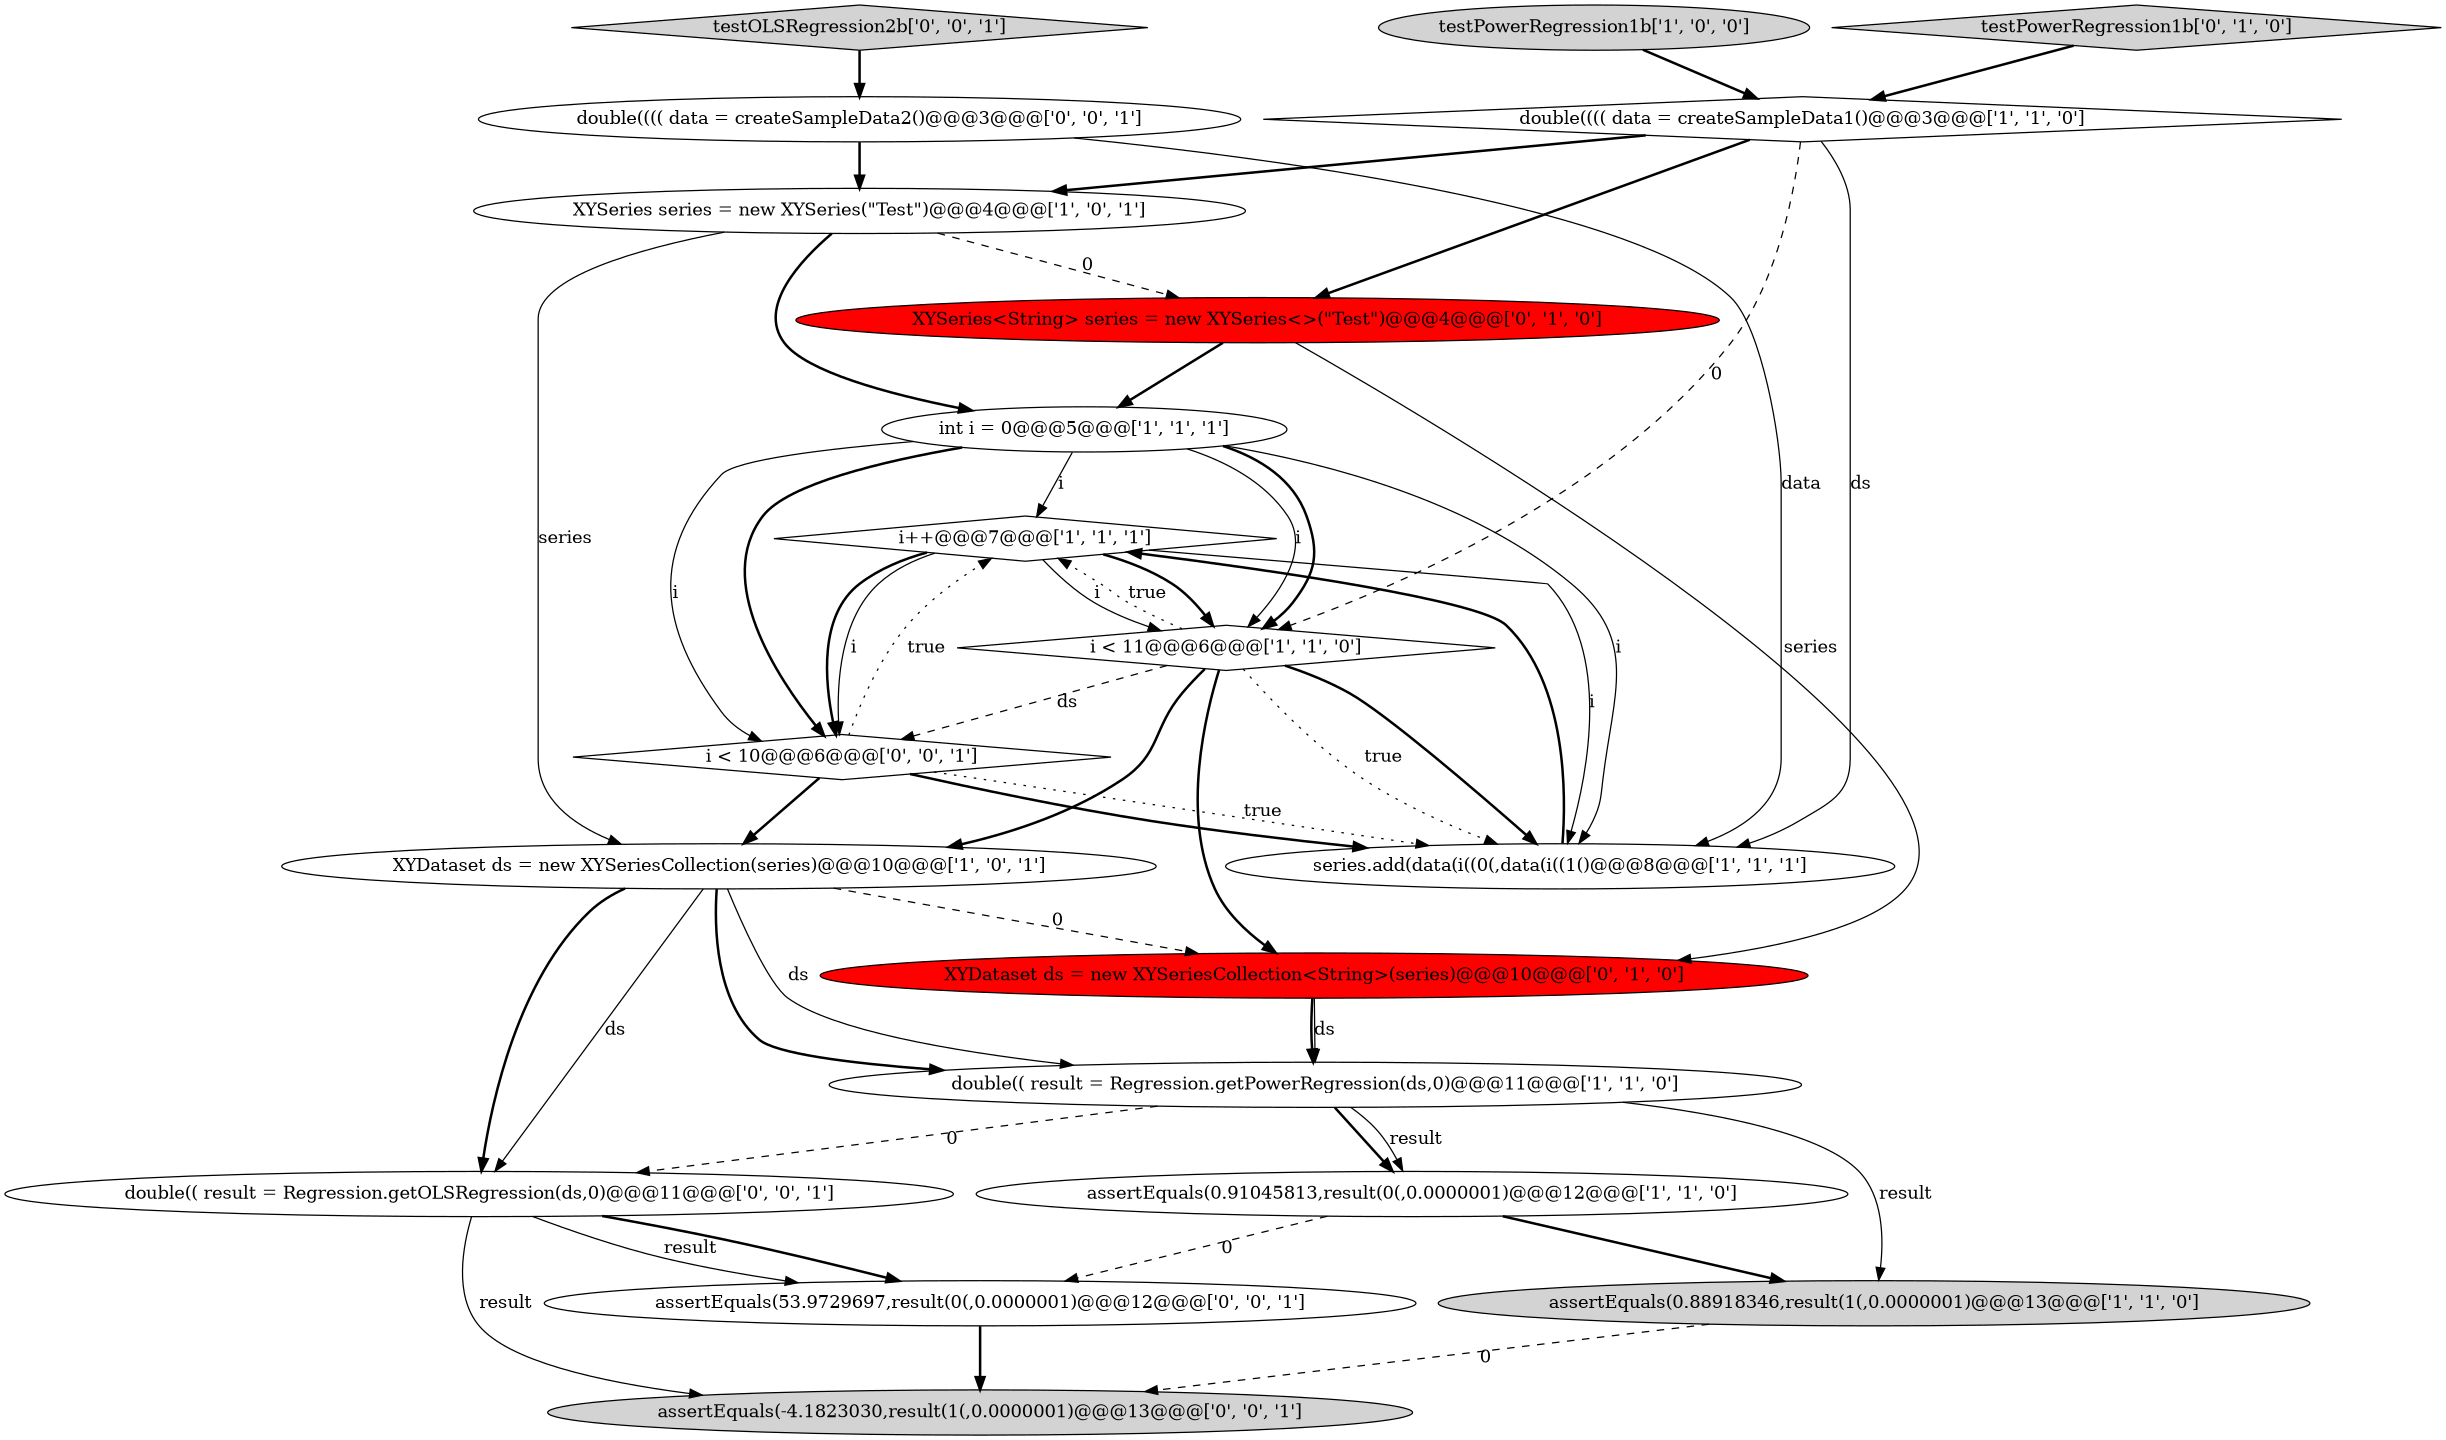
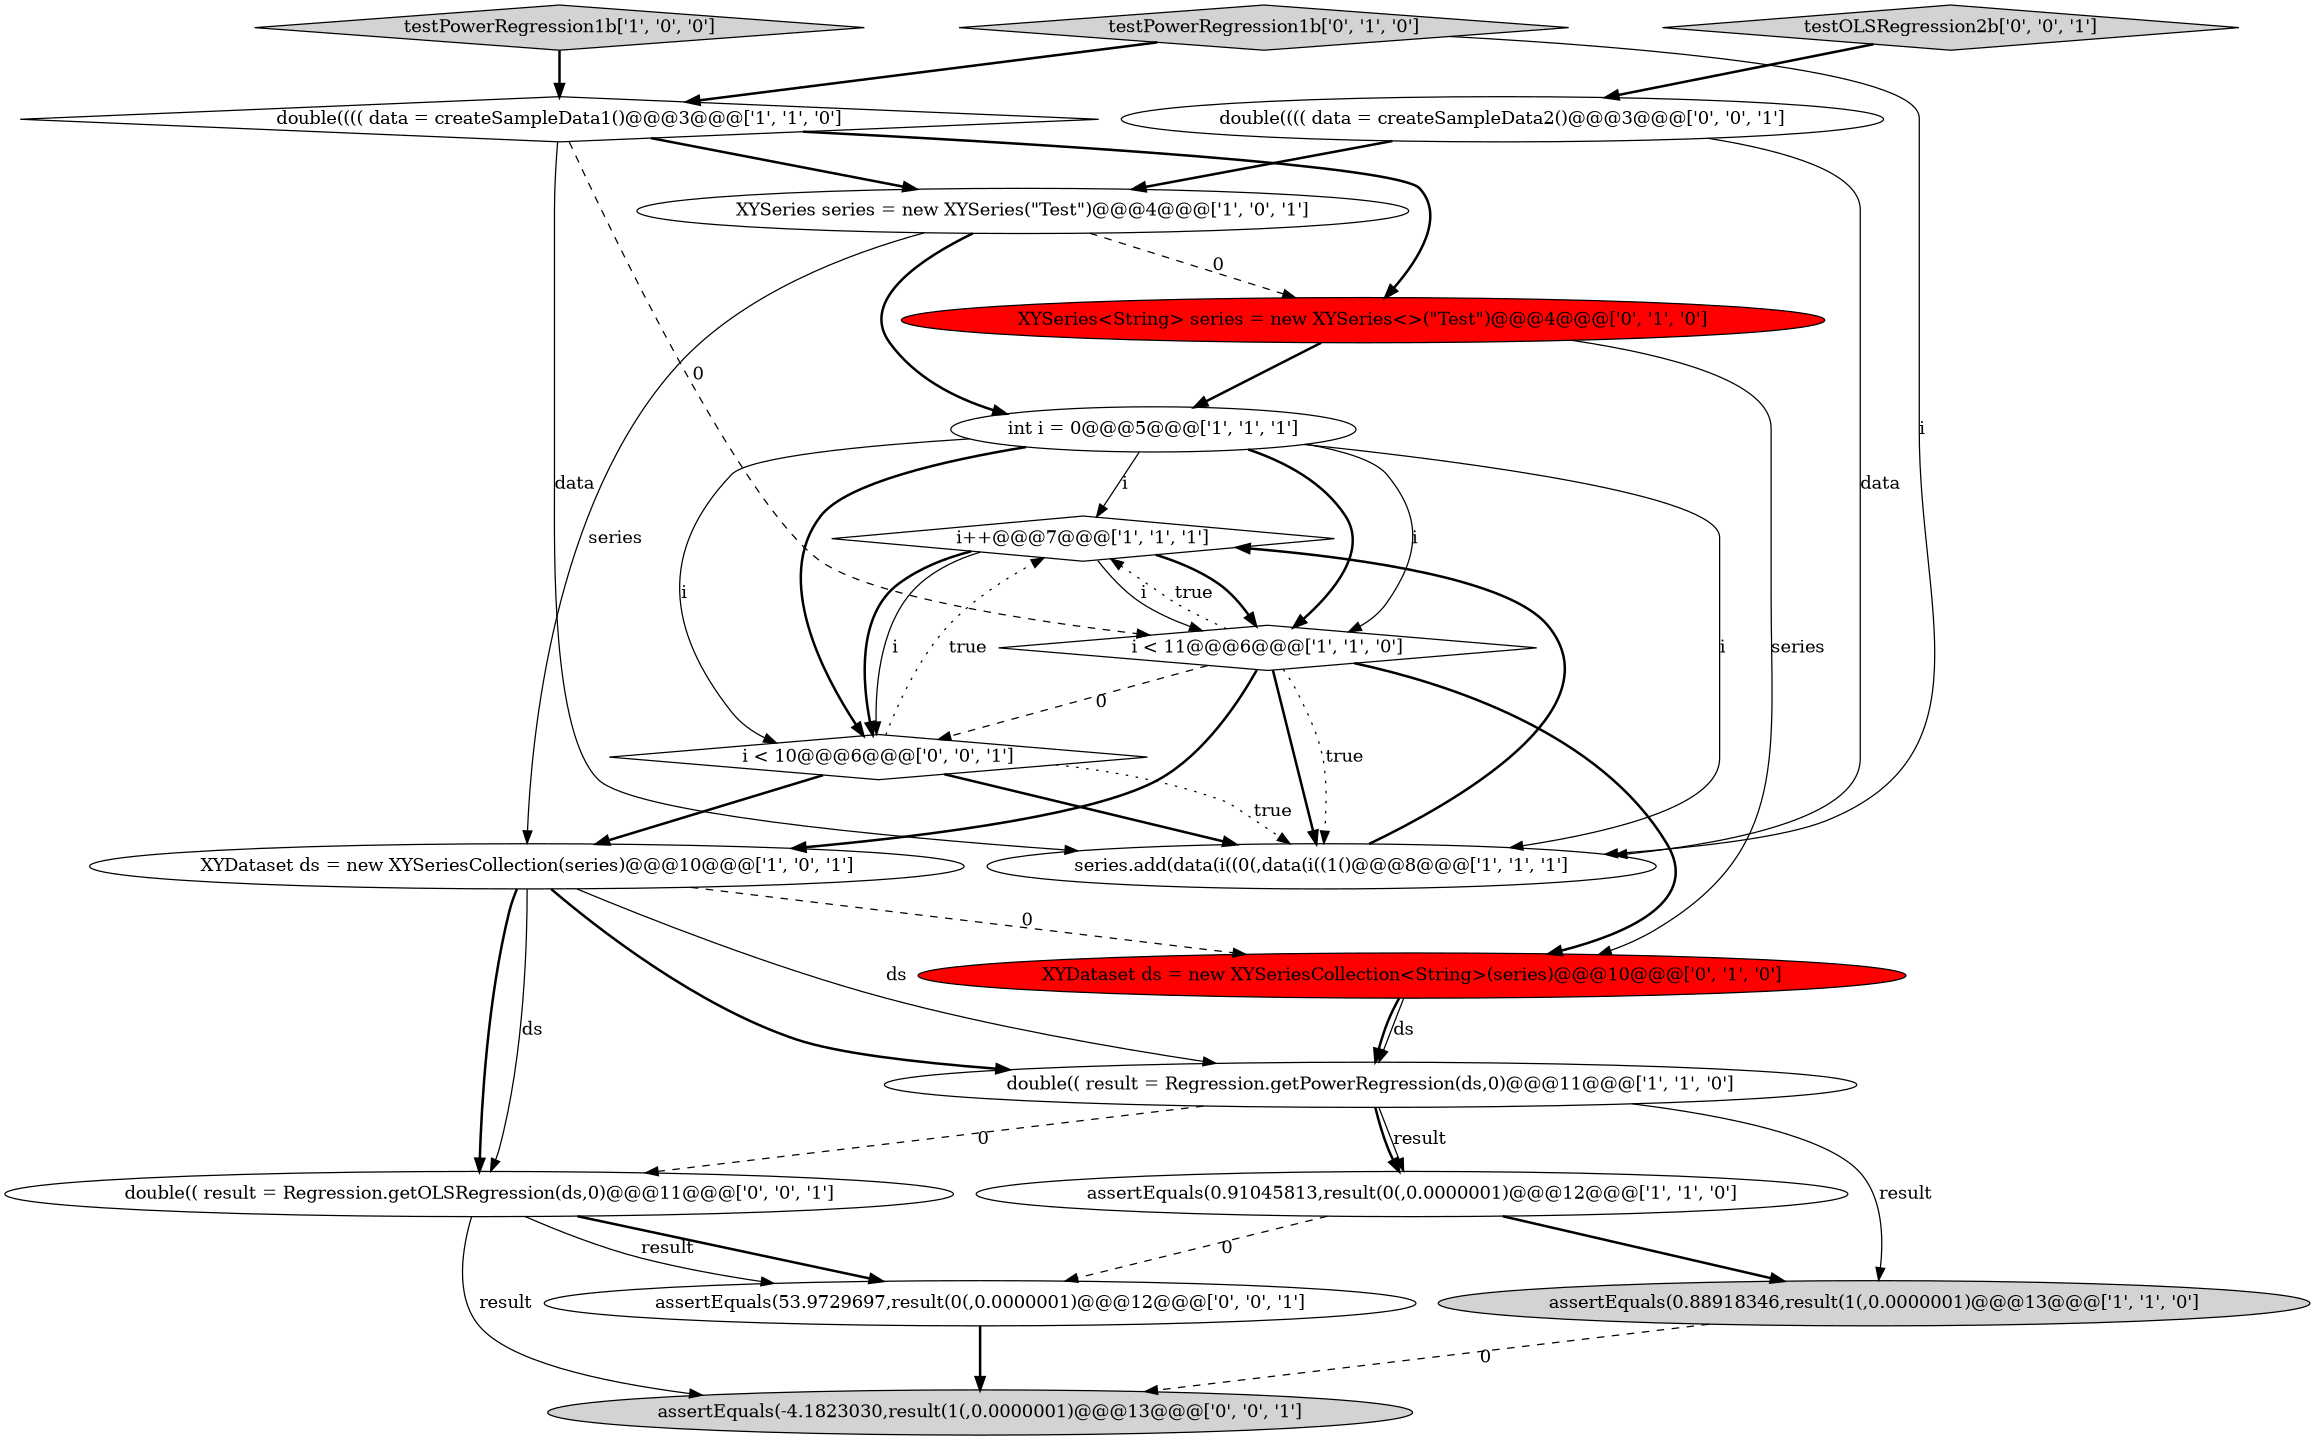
node "testPowerRegression1b['1', '0', '0']": shape ellipse -> diamond
edge "double(((( data = createSampleData1()@@@3@@@['1', '1', '0']" -> "series.add(data(i((0(,data(i((1()@@@8@@@['1', '1', '1']": label "ds" -> "data"
edge "i++@@@7@@@['1', '1', '1']" -> "series.add(data(i((0(,data(i((1()@@@8@@@['1', '1', '1']": now "testPowerRegression1b['0', '1', '0']" -> "series.add(data(i((0(,data(i((1()@@@8@@@['1', '1', '1']"
edge "i < 11@@@6@@@['1', '1', '0']" -> "i < 10@@@6@@@['0', '0', '1']": label "ds" -> "0"
